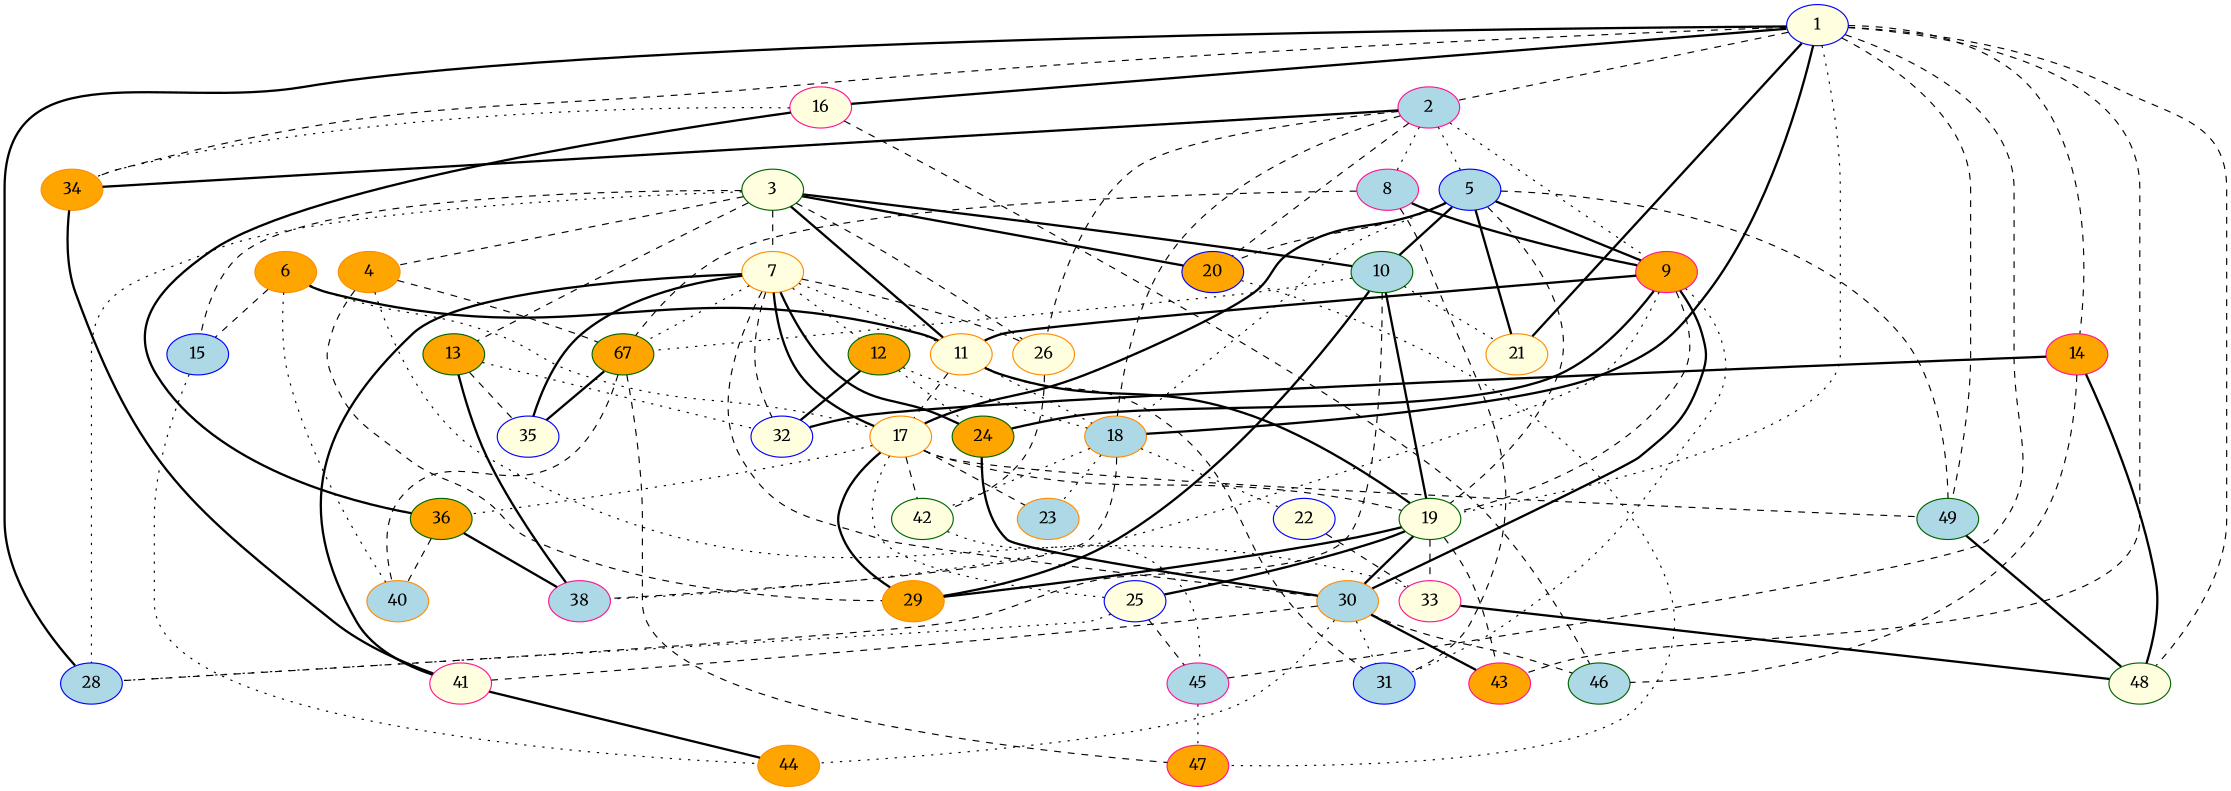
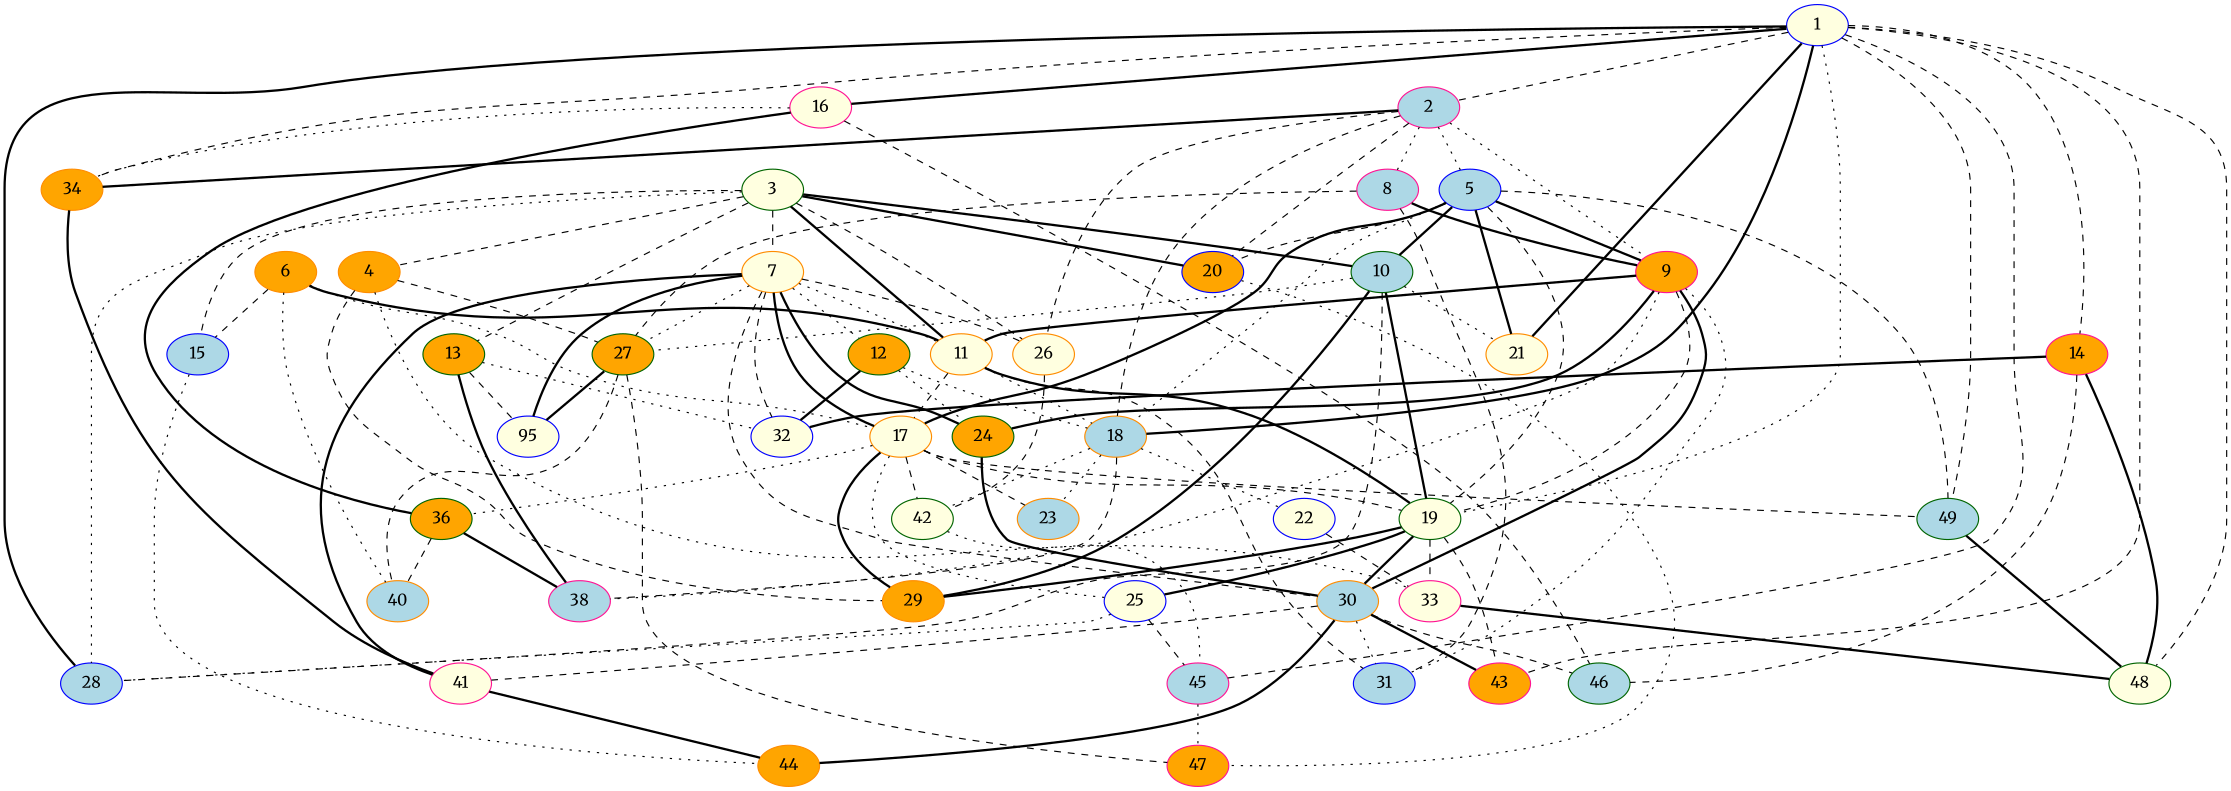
node "67": label "67" -> "27"
node "35": label "35" -> "95"
edge "30" -- "44": style dotted -> bold
